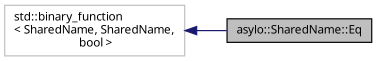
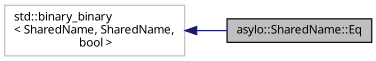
node "std::binary_function < SharedName, SharedName, bool >": label "std::binary_function < SharedName, SharedName, bool >" -> "std::binary_binary < SharedName, SharedName, bool >"
